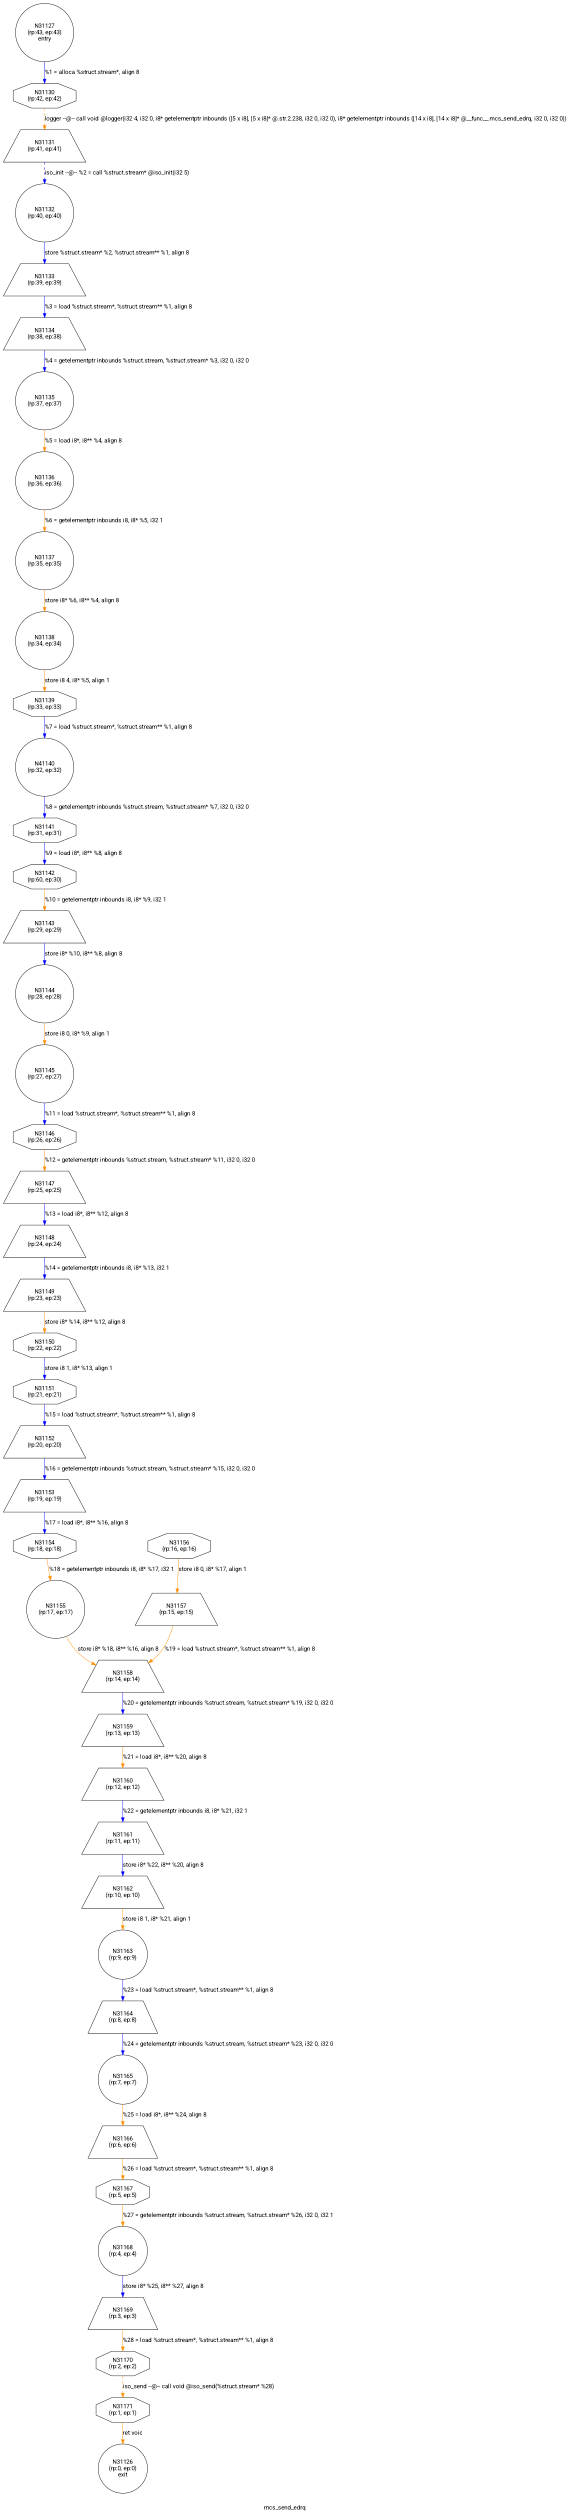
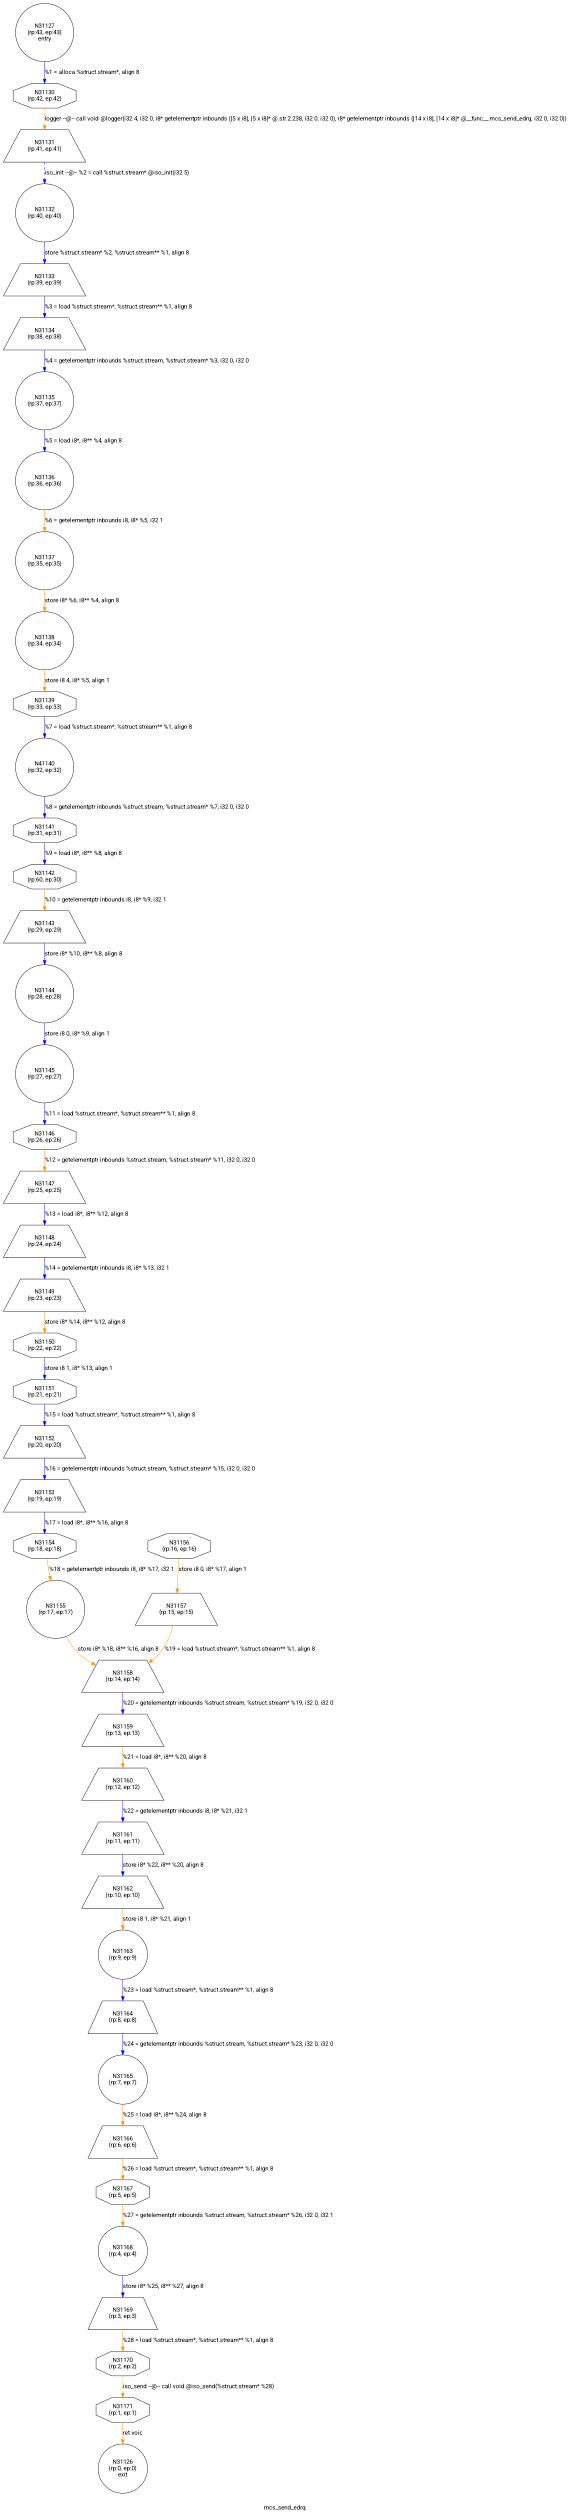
edge "N31135 (rp:37, ep:37)" -> "N31136 (rp:36, ep:36)": color darkorange -> blue
edge "N31144 (rp:28, ep:28)" -> "N31145 (rp:27, ep:27)": color darkorange -> blue
